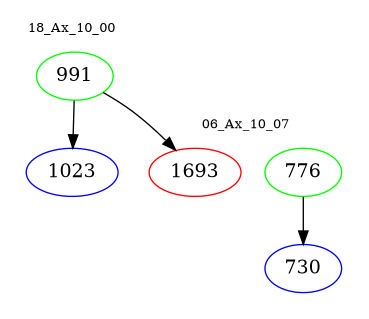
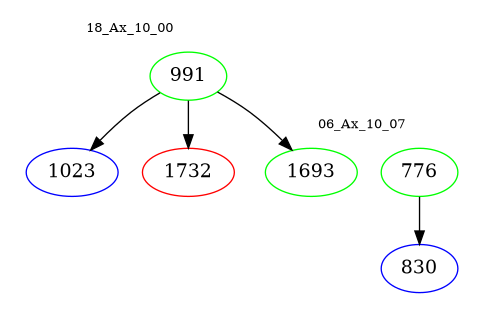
node "1732": added
node "1693": color red -> green
node "730": label "730" -> "830"
